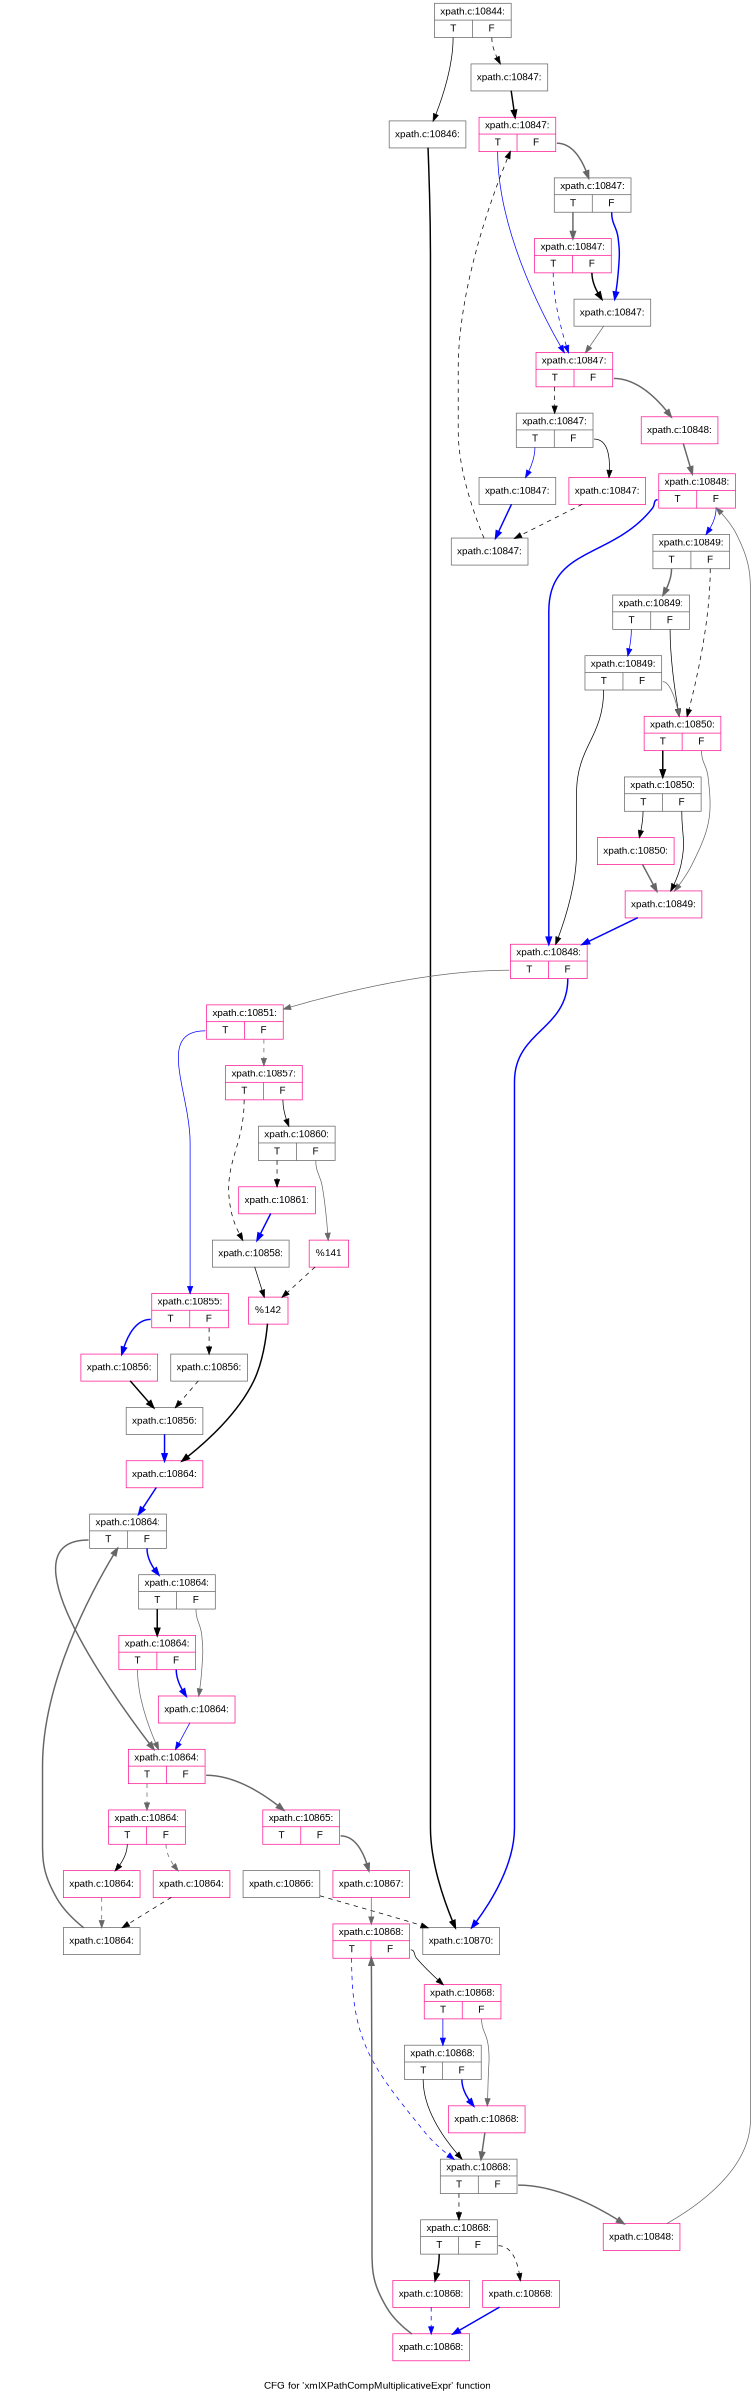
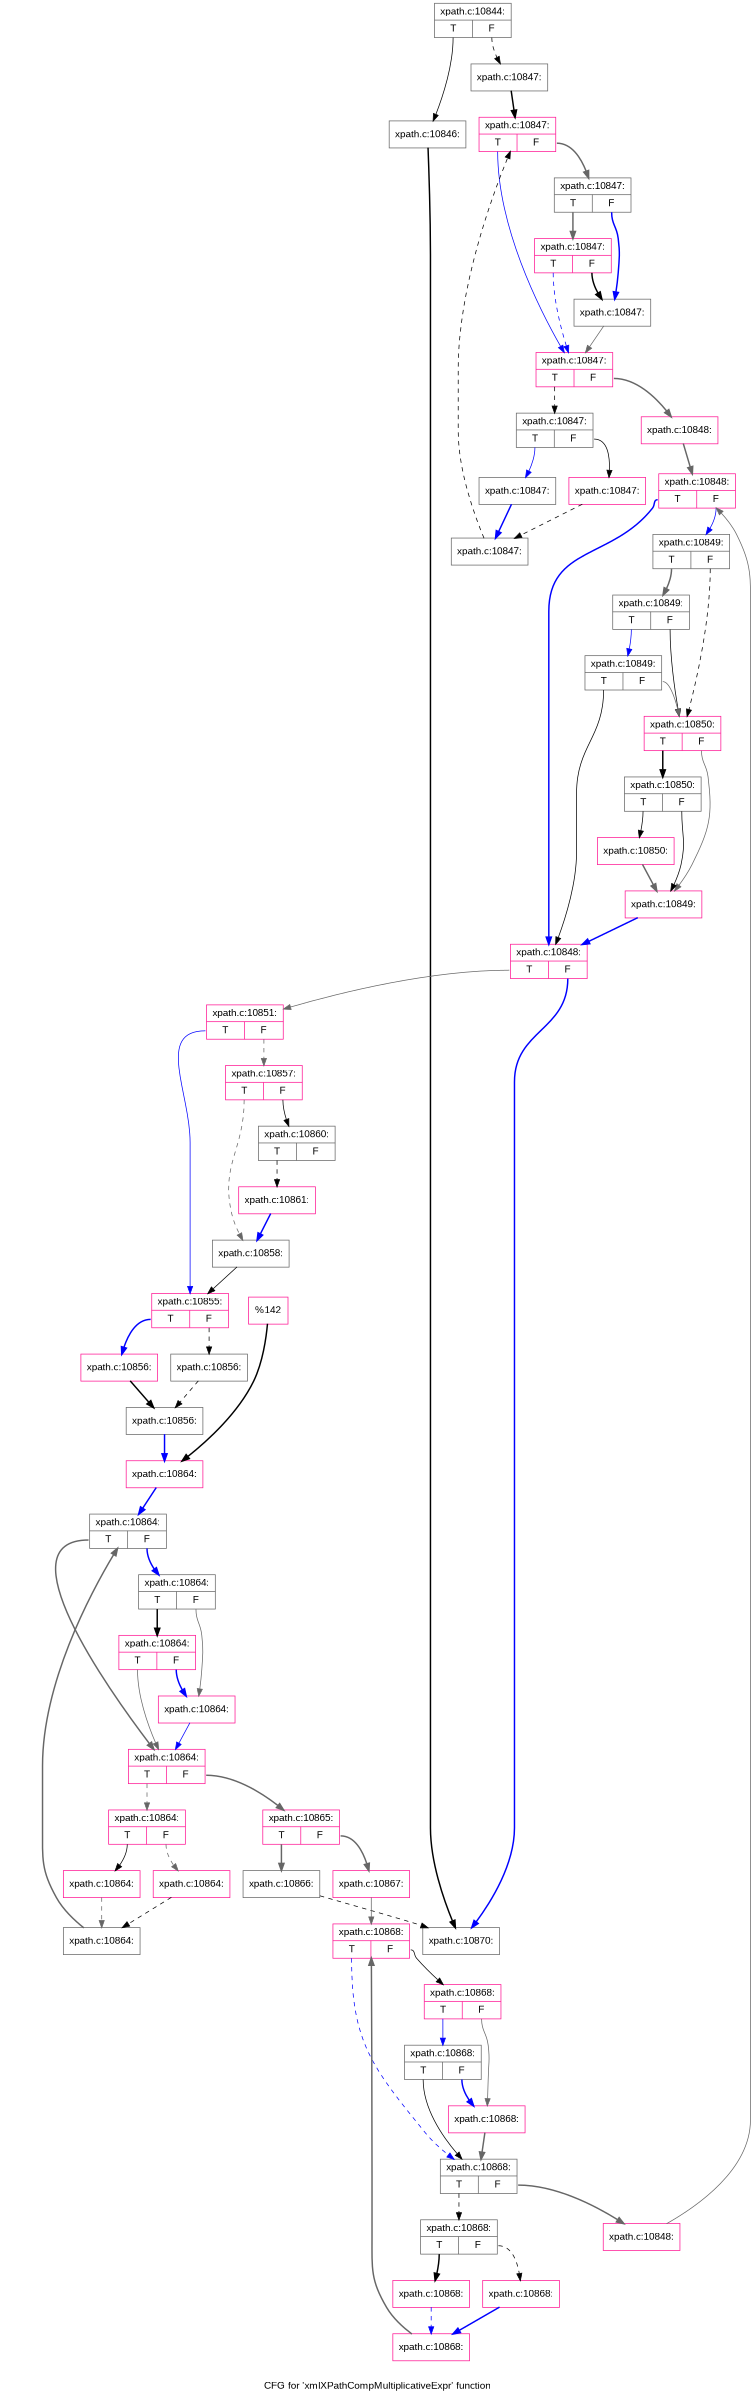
edge "xpath.c:10857:" -> "xpath.c:10858:": color black -> gray40
node "%141": removed
edge "xpath.c:10858:" -> "%142": now "xpath.c:10858:" -> "xpath.c:10855:"
edge "xpath.c:10865:" -> "xpath.c:10866:": added
